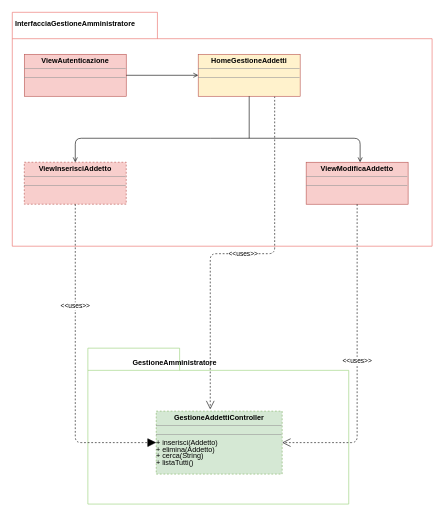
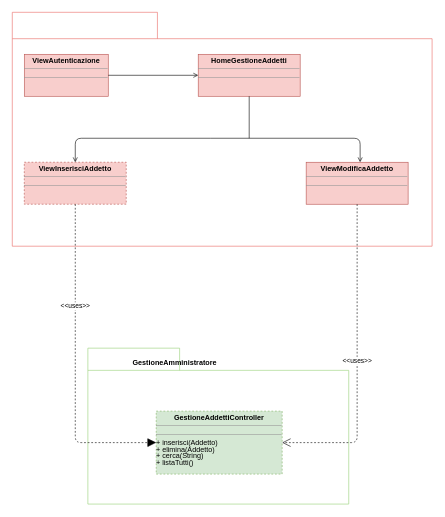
node "InterfacciaGestioneAmministratore": removed
node "ViewAutenticazione": size 102x42 -> 84x42
node "HomeGestioneAddetti": fillcolor #fff2cc -> #f8cecc
edge "HomeGestioneAddetti" -> "GestioneAddettiController + inserisci(Addetto) + elimina(Addetto) + cerca(String) + listaTutti()": removed, label "<<uses>>"
